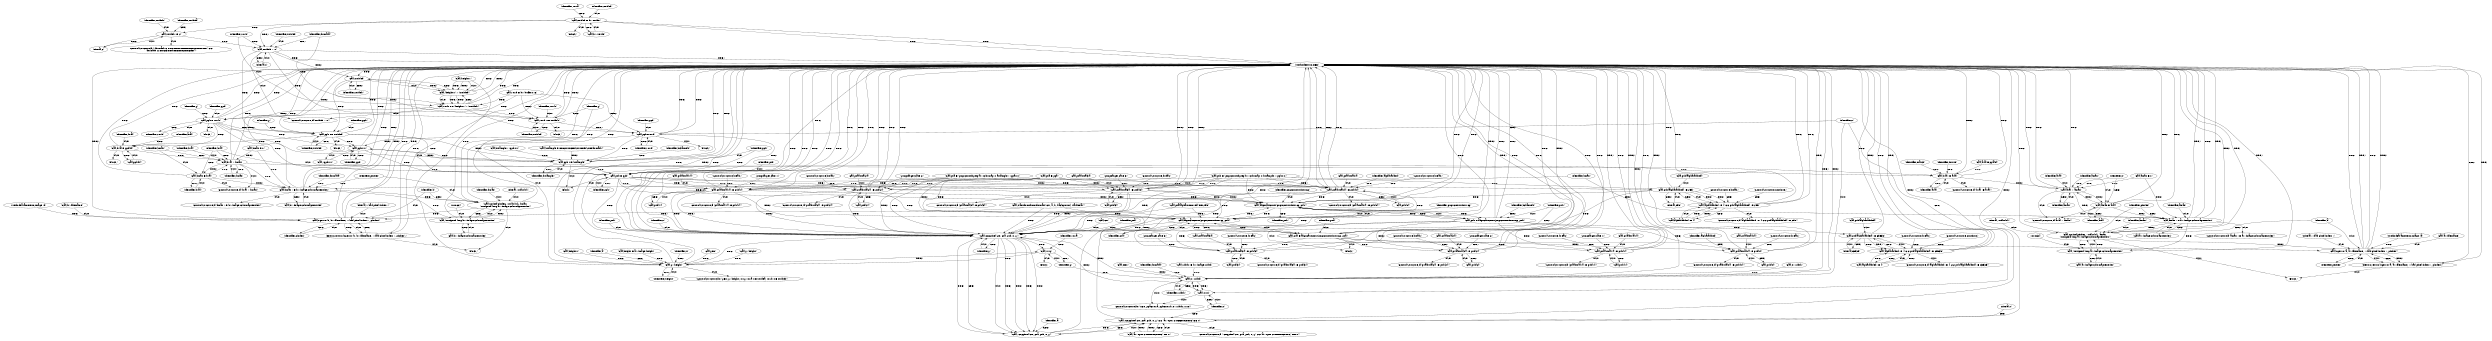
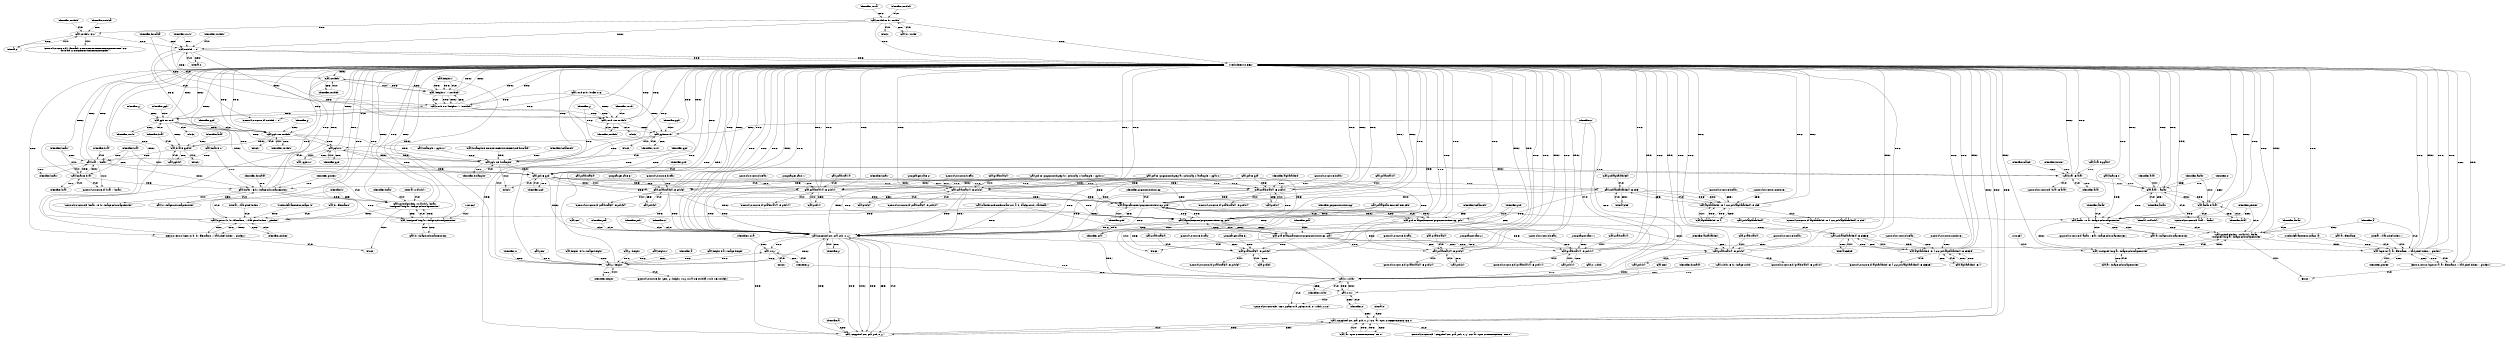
node "(Call,height != b->image.height)": added
